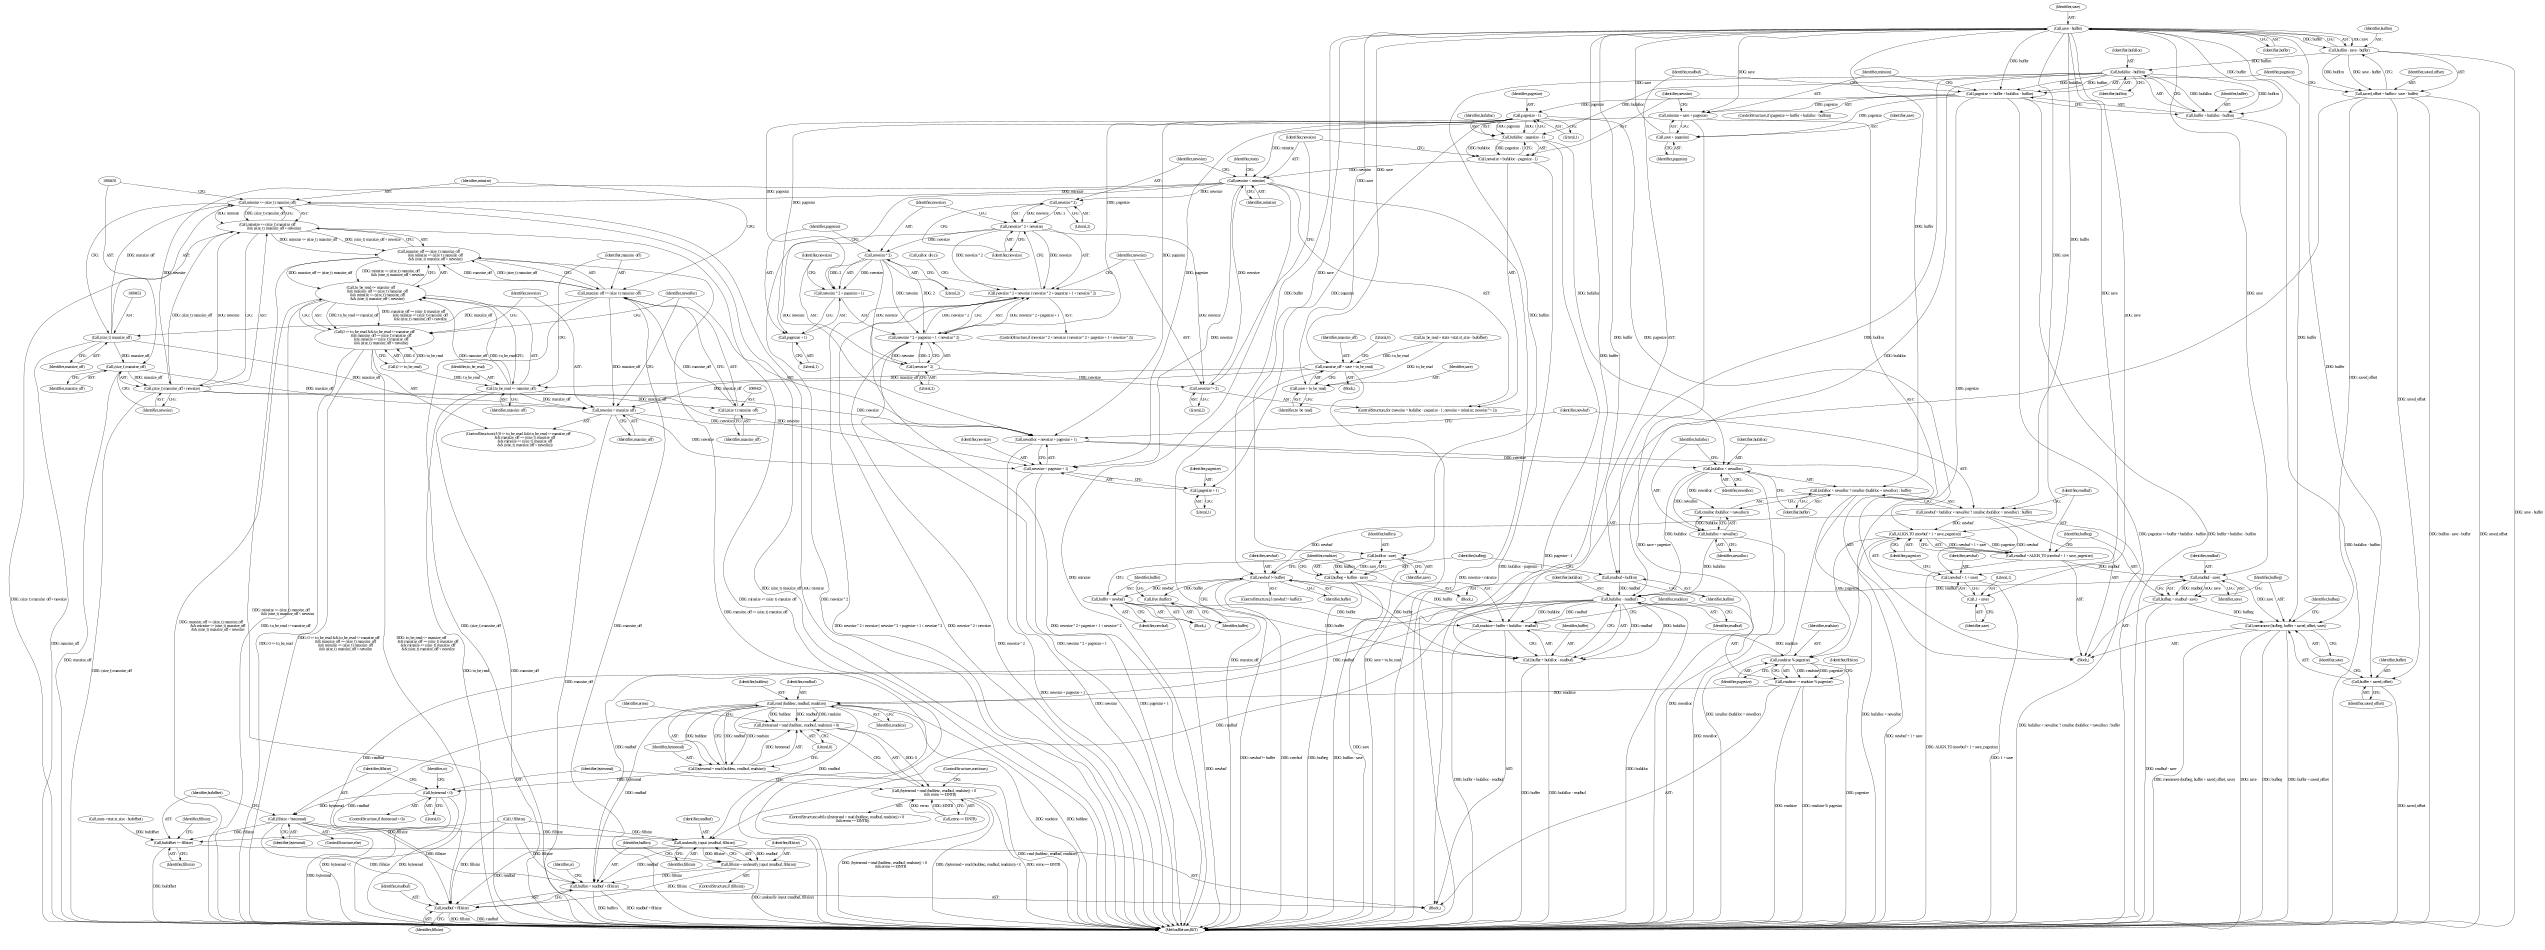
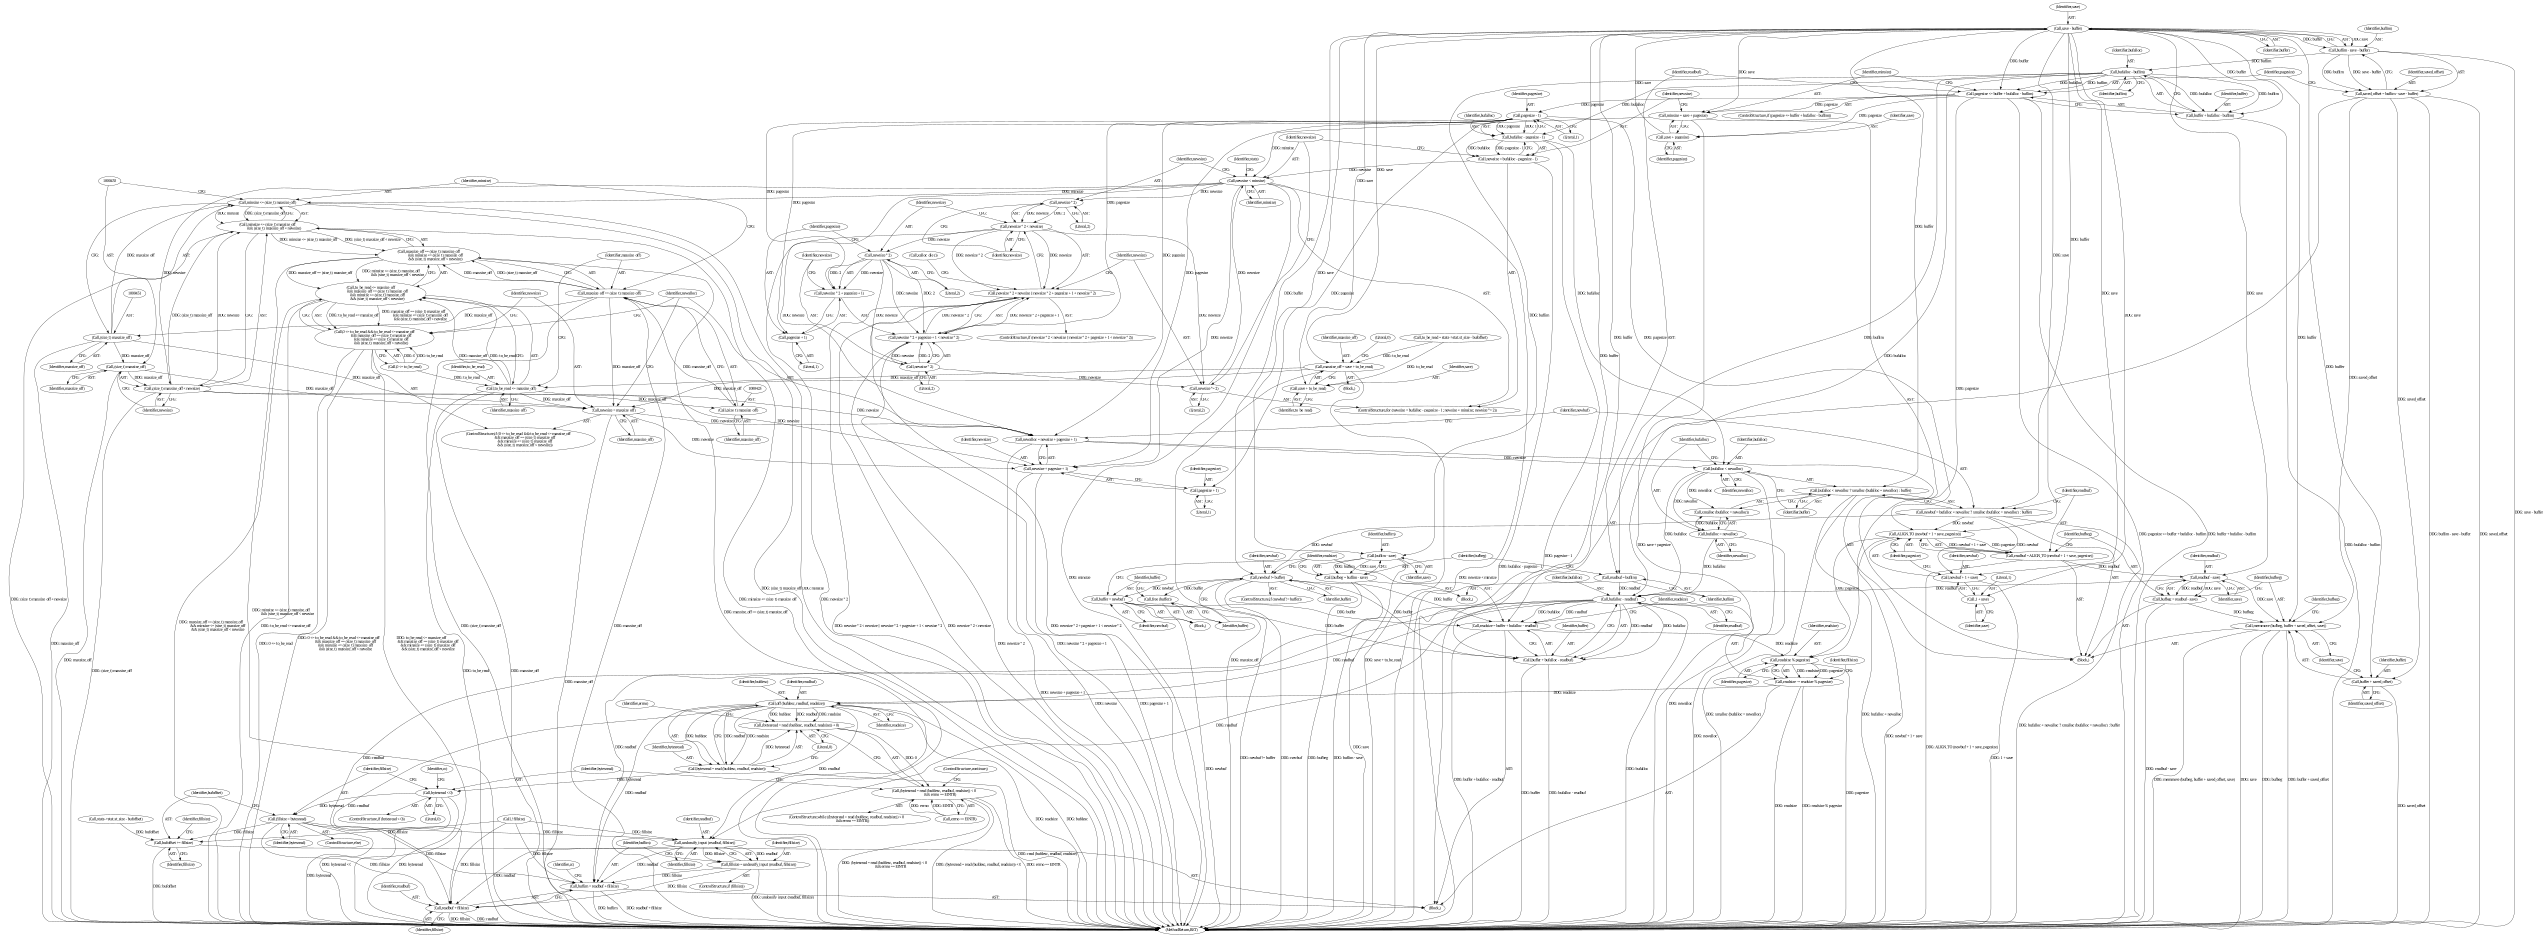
node "(Call,read (bufdesc, readbuf, readsize))": label "(Call,read (bufdesc, readbuf, readsize))" -> "(Call,off (bufdesc, readbuf, readsize))"
